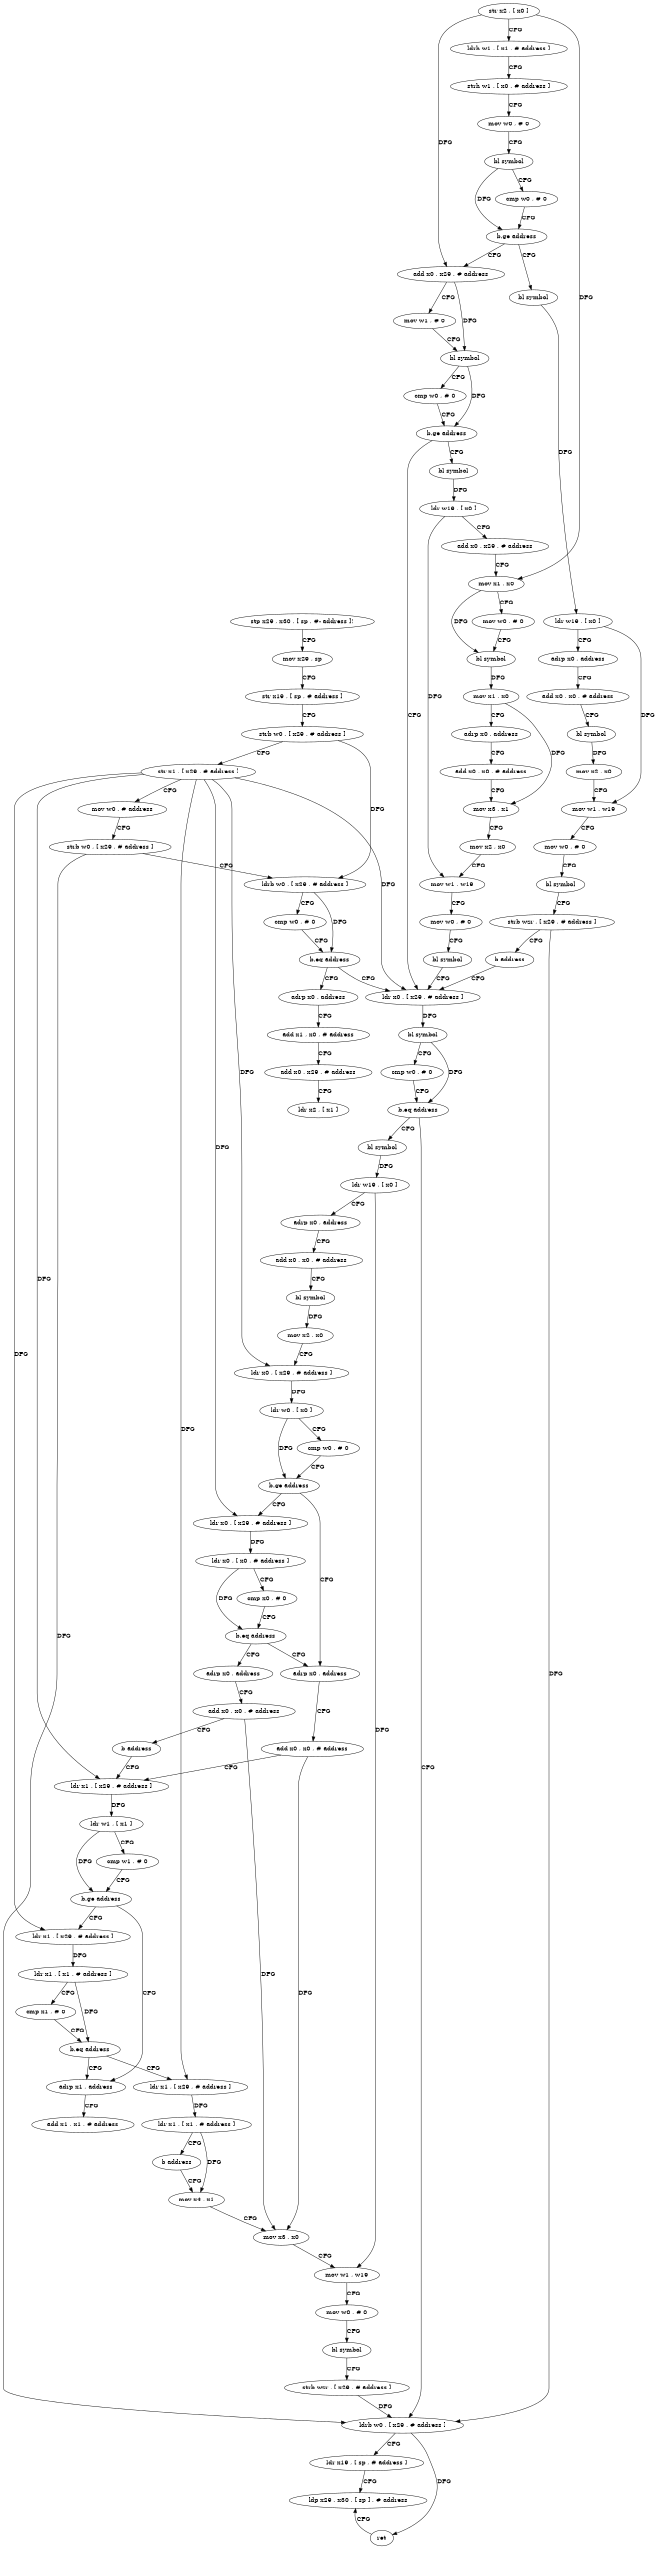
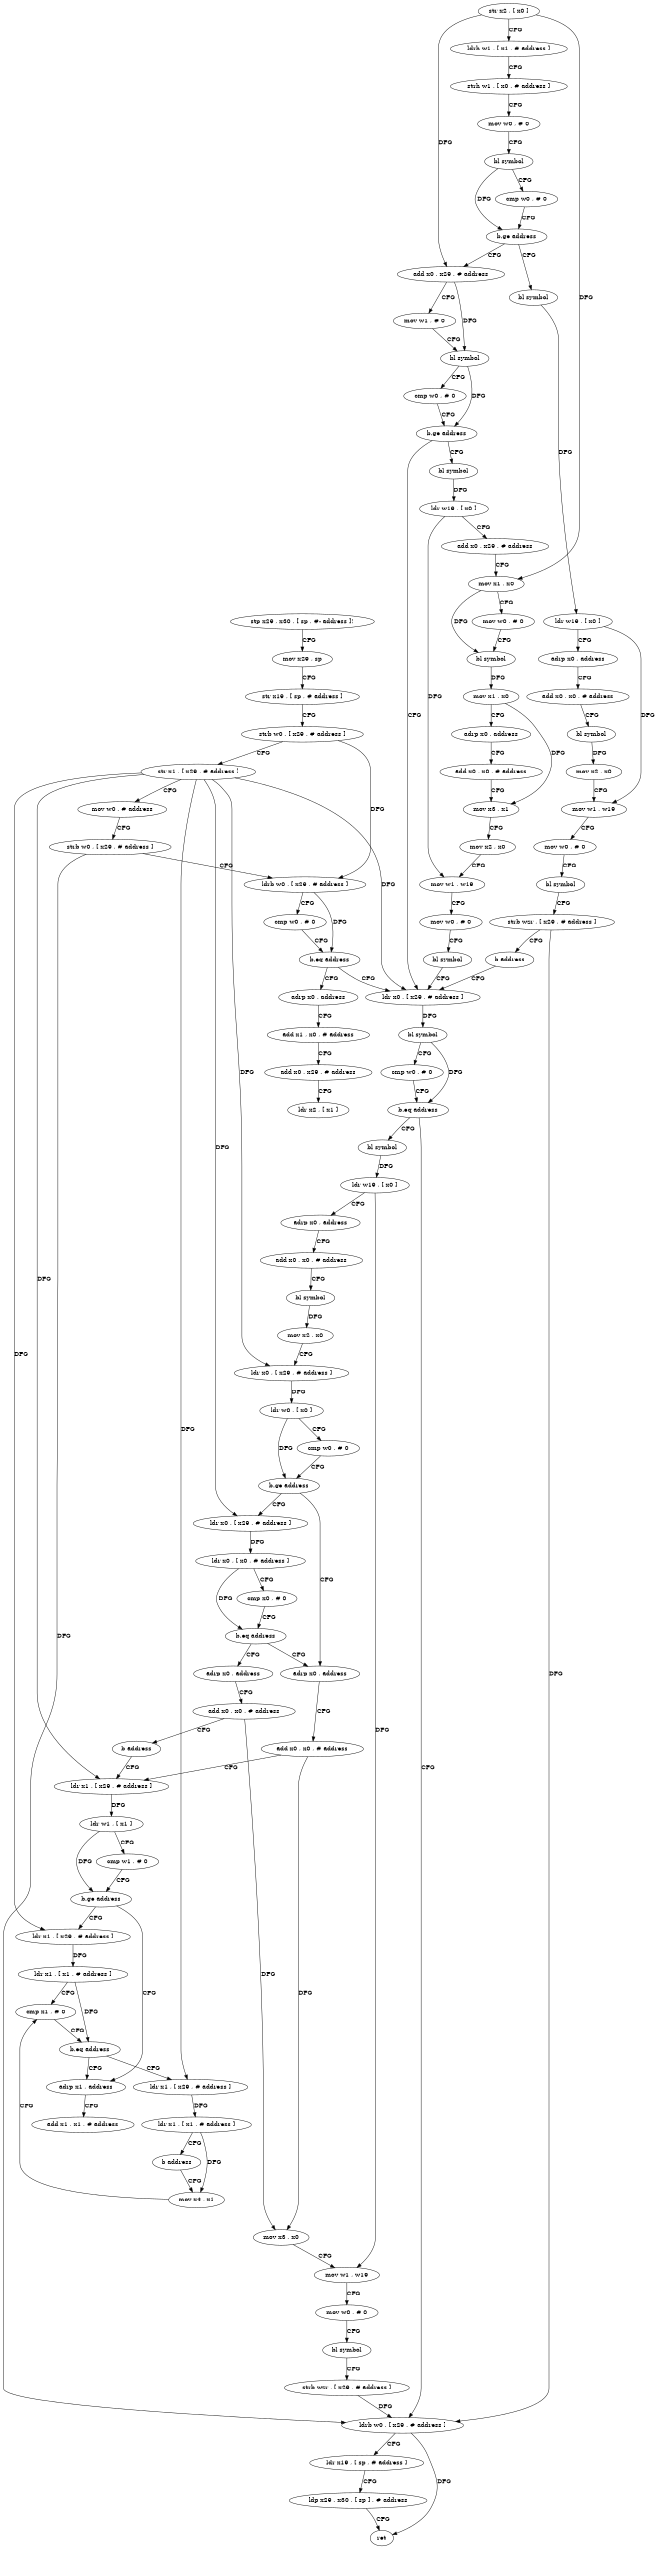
edge "mov x4 , x1" -> "mov x3 , x0": now "mov x4 , x1" -> "cmp x1 , # 0"
edge "ret" -> "ldp x29 , x30 , [ sp ] , # address": reversed
